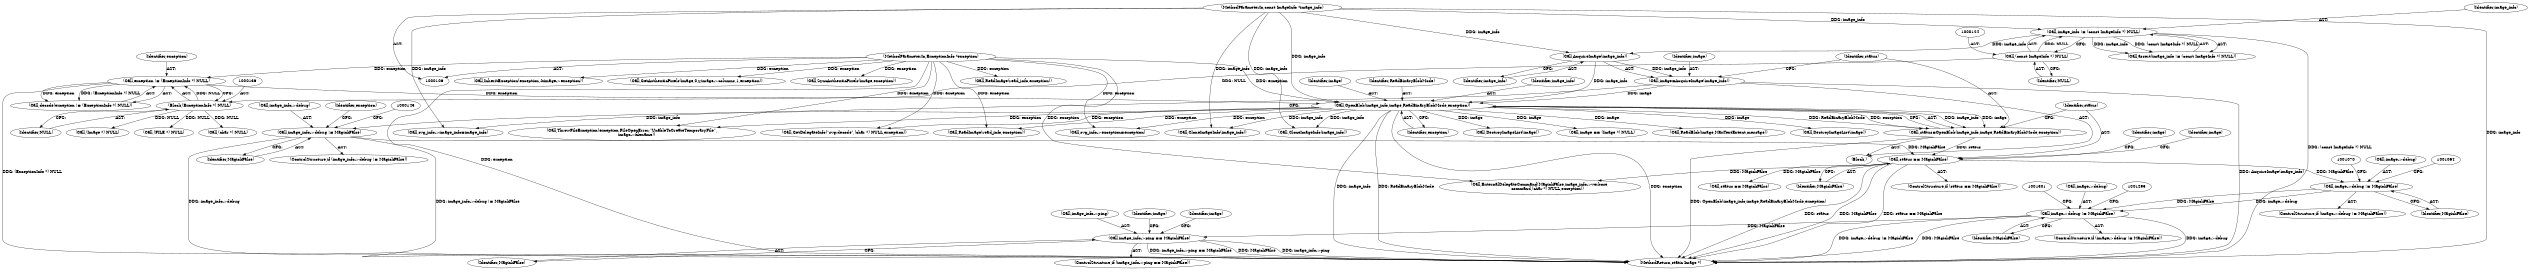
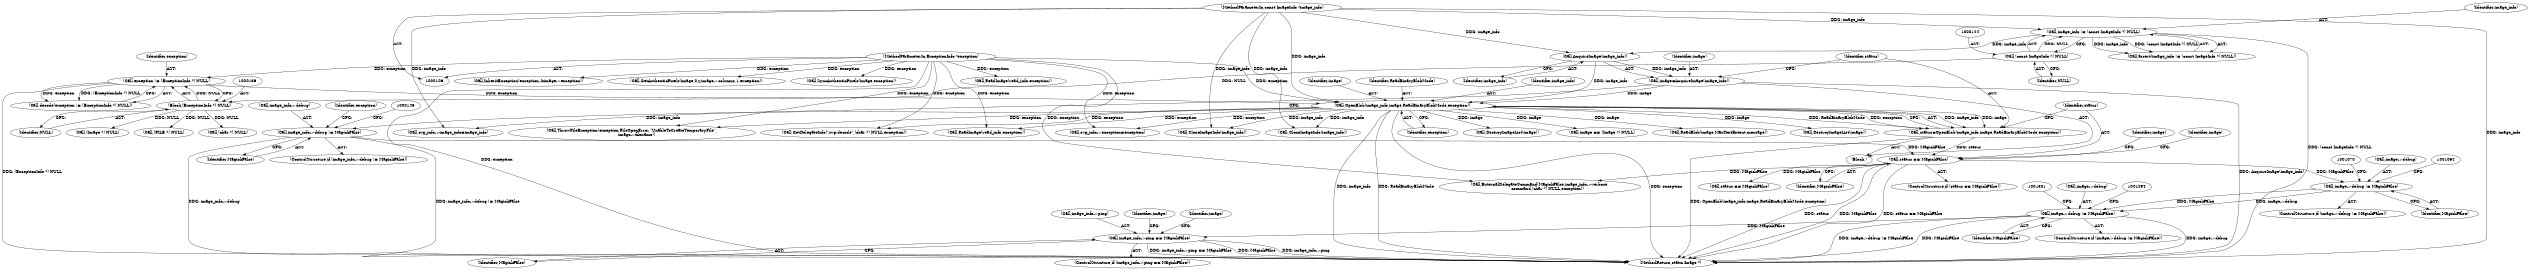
edge "(Call,decode(exception != (ExceptionInfo *) NULL))" -> "(Call,exception != (ExceptionInfo *) NULL)": label "AST: " -> "CFG: "
node "1001295": label "1001295" -> "1001294"
